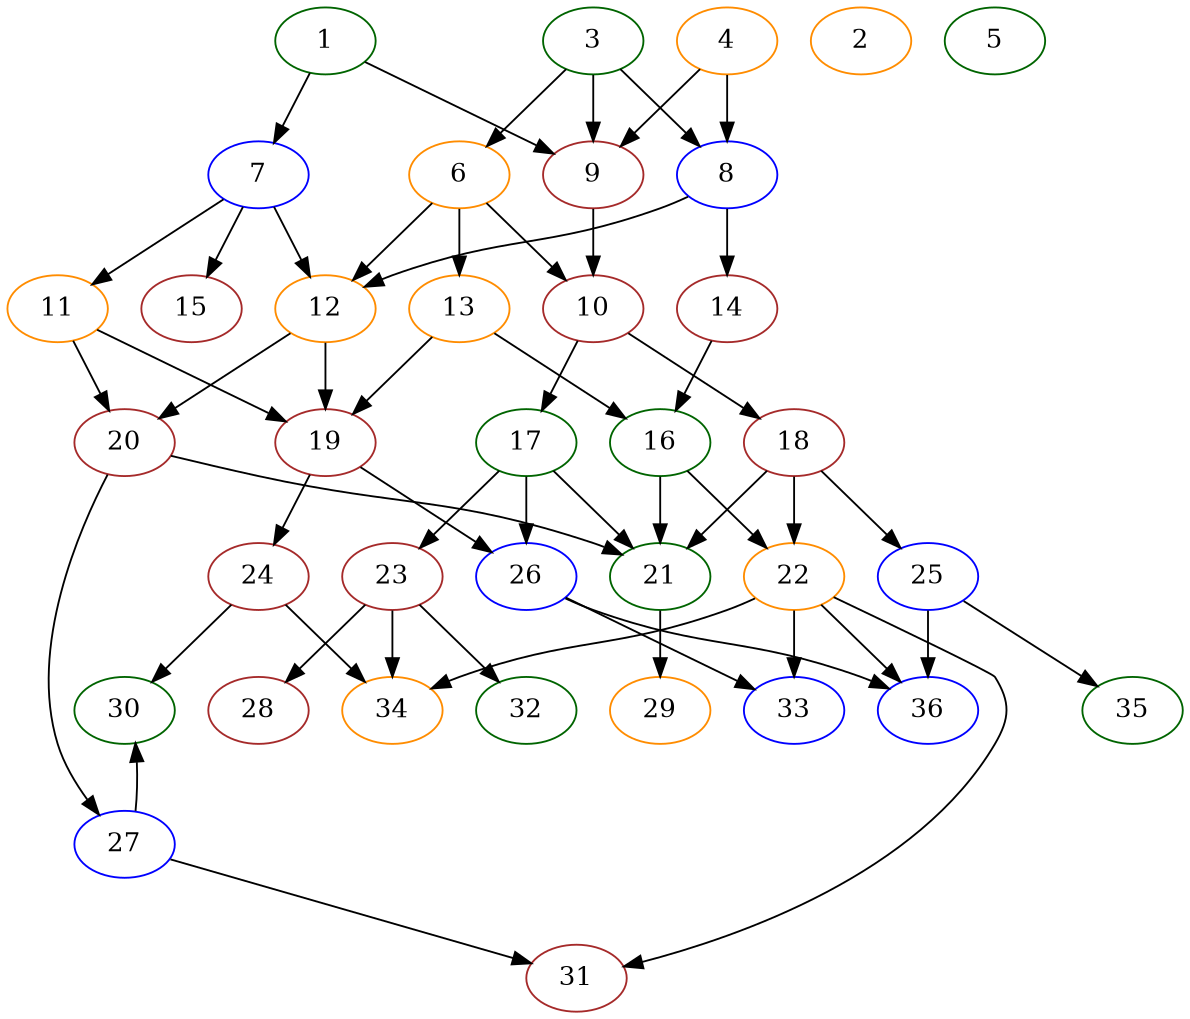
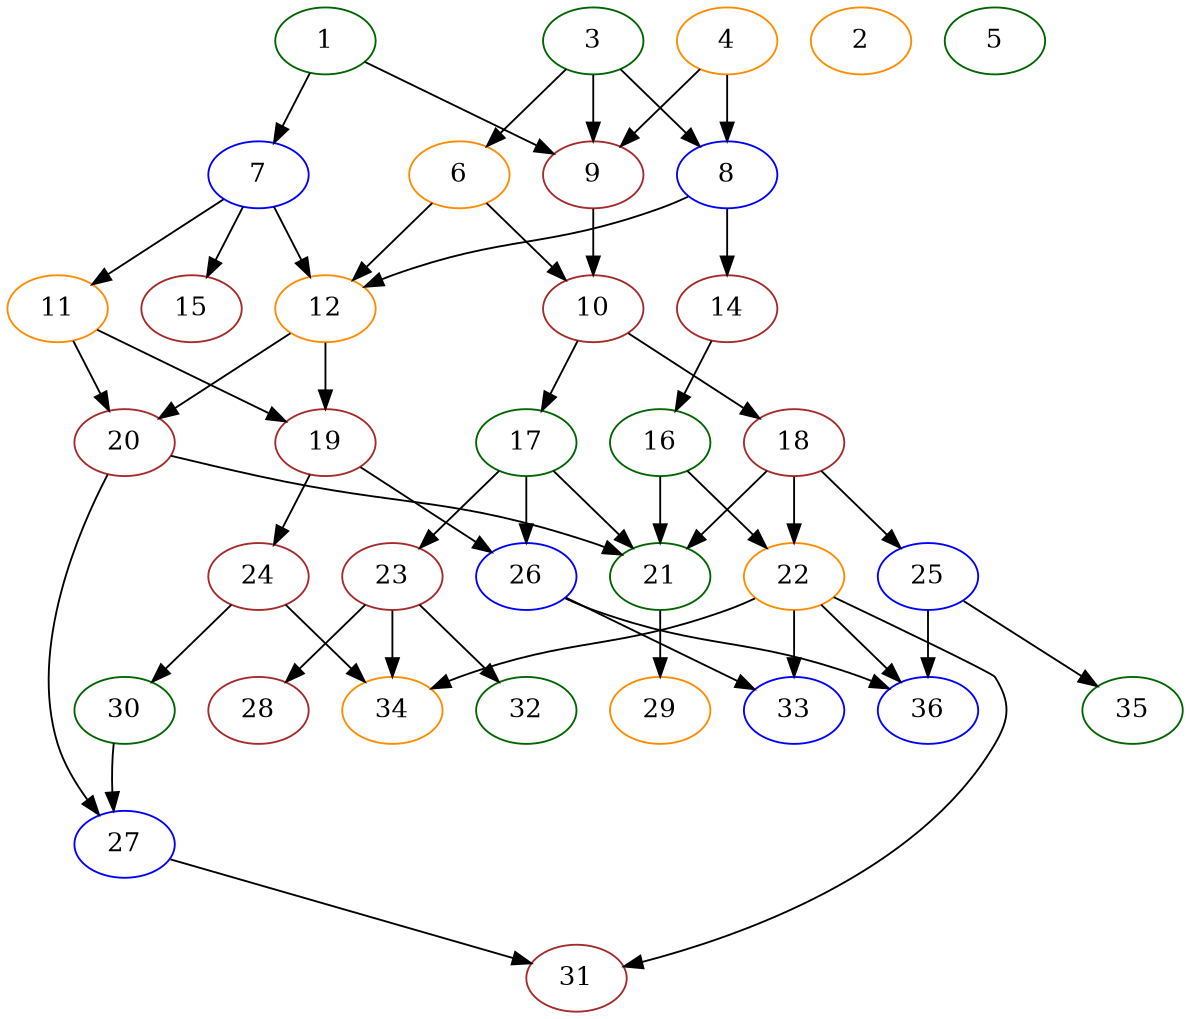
node "13": removed
edge "27" -> "30": reversed
